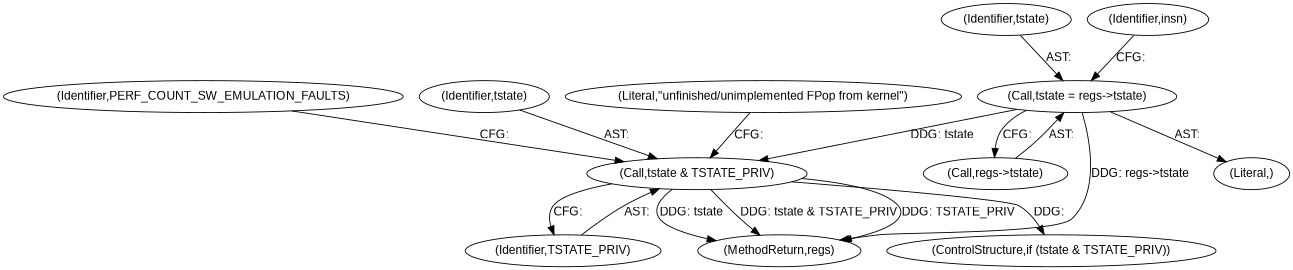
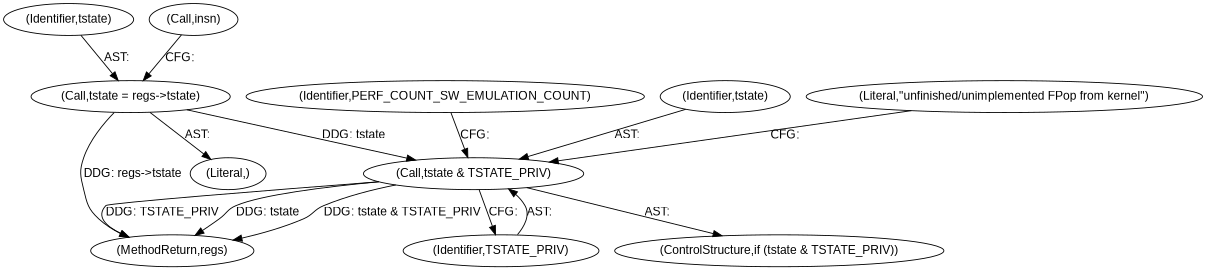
node "(Identifier,insn)": label "(Identifier,insn)" -> "(Call,insn)"
node "(Identifier,PERF_COUNT_SW_EMULATION_FAULTS)": label "(Identifier,PERF_COUNT_SW_EMULATION_FAULTS)" -> "(Identifier,PERF_COUNT_SW_EMULATION_COUNT)"
node "(Call,regs->tstate)": removed
edge "(Call,tstate & TSTATE_PRIV)" -> "(ControlStructure,if (tstate & TSTATE_PRIV))": label "DDG: " -> "AST: "
